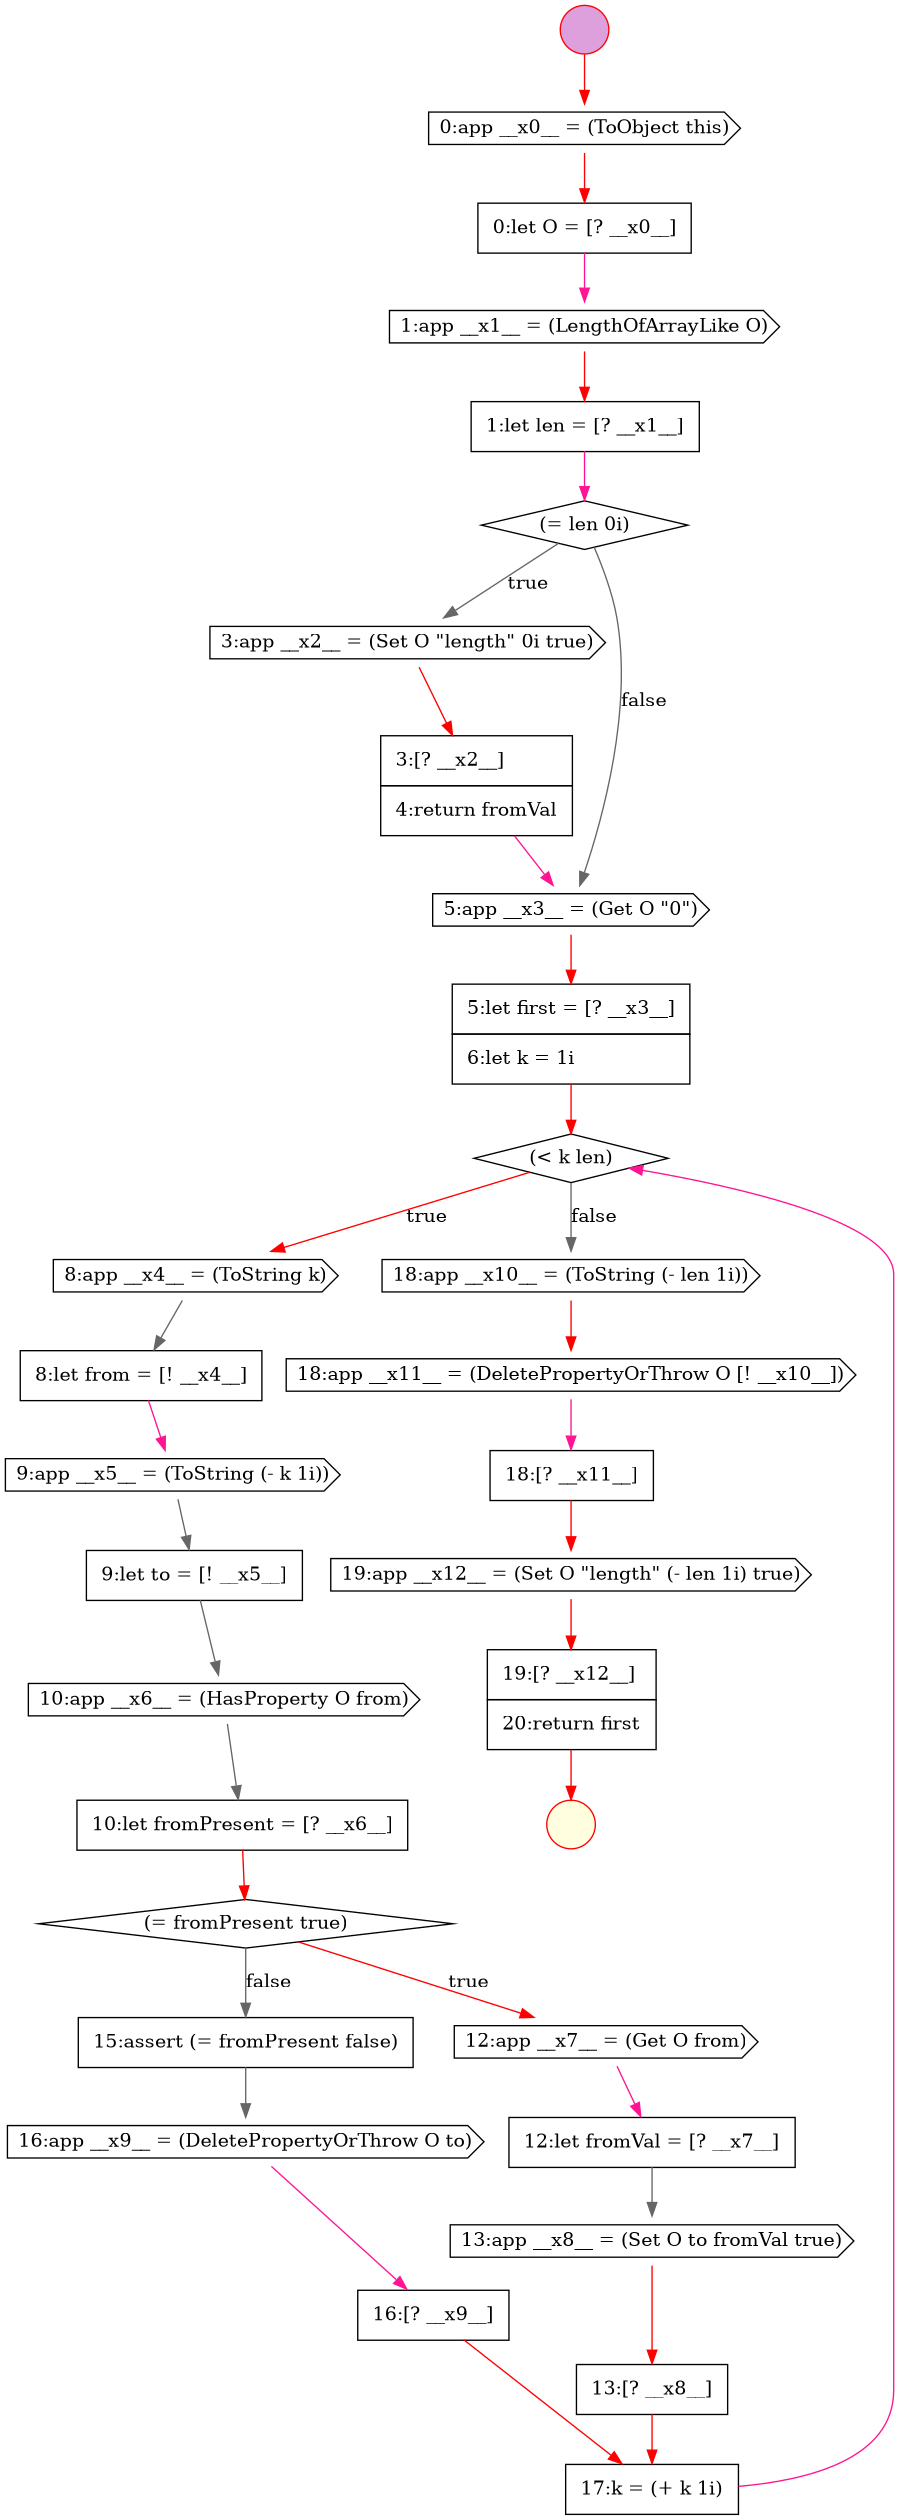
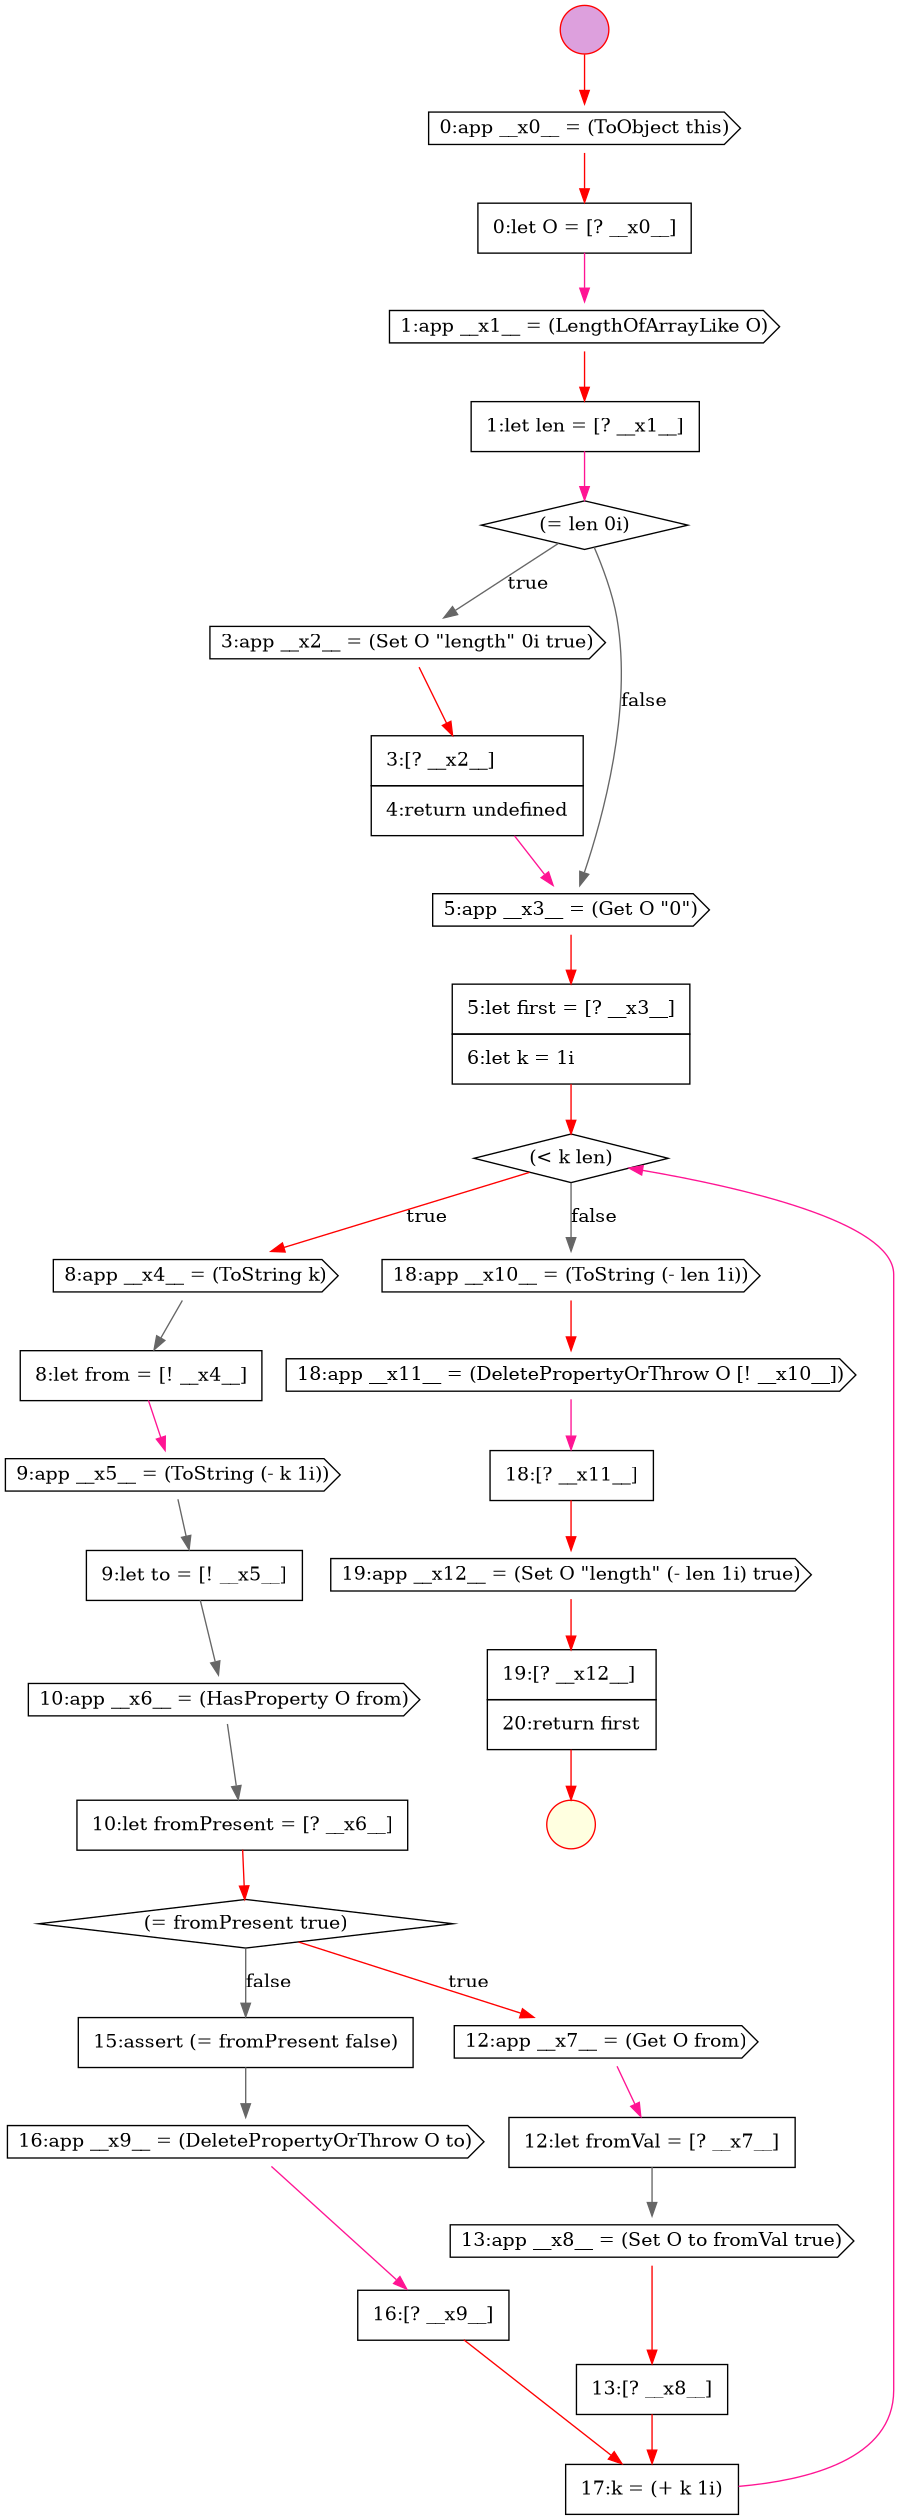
node "3:[? __x2__]": text "4:return fromVal" -> "4:return undefined"
